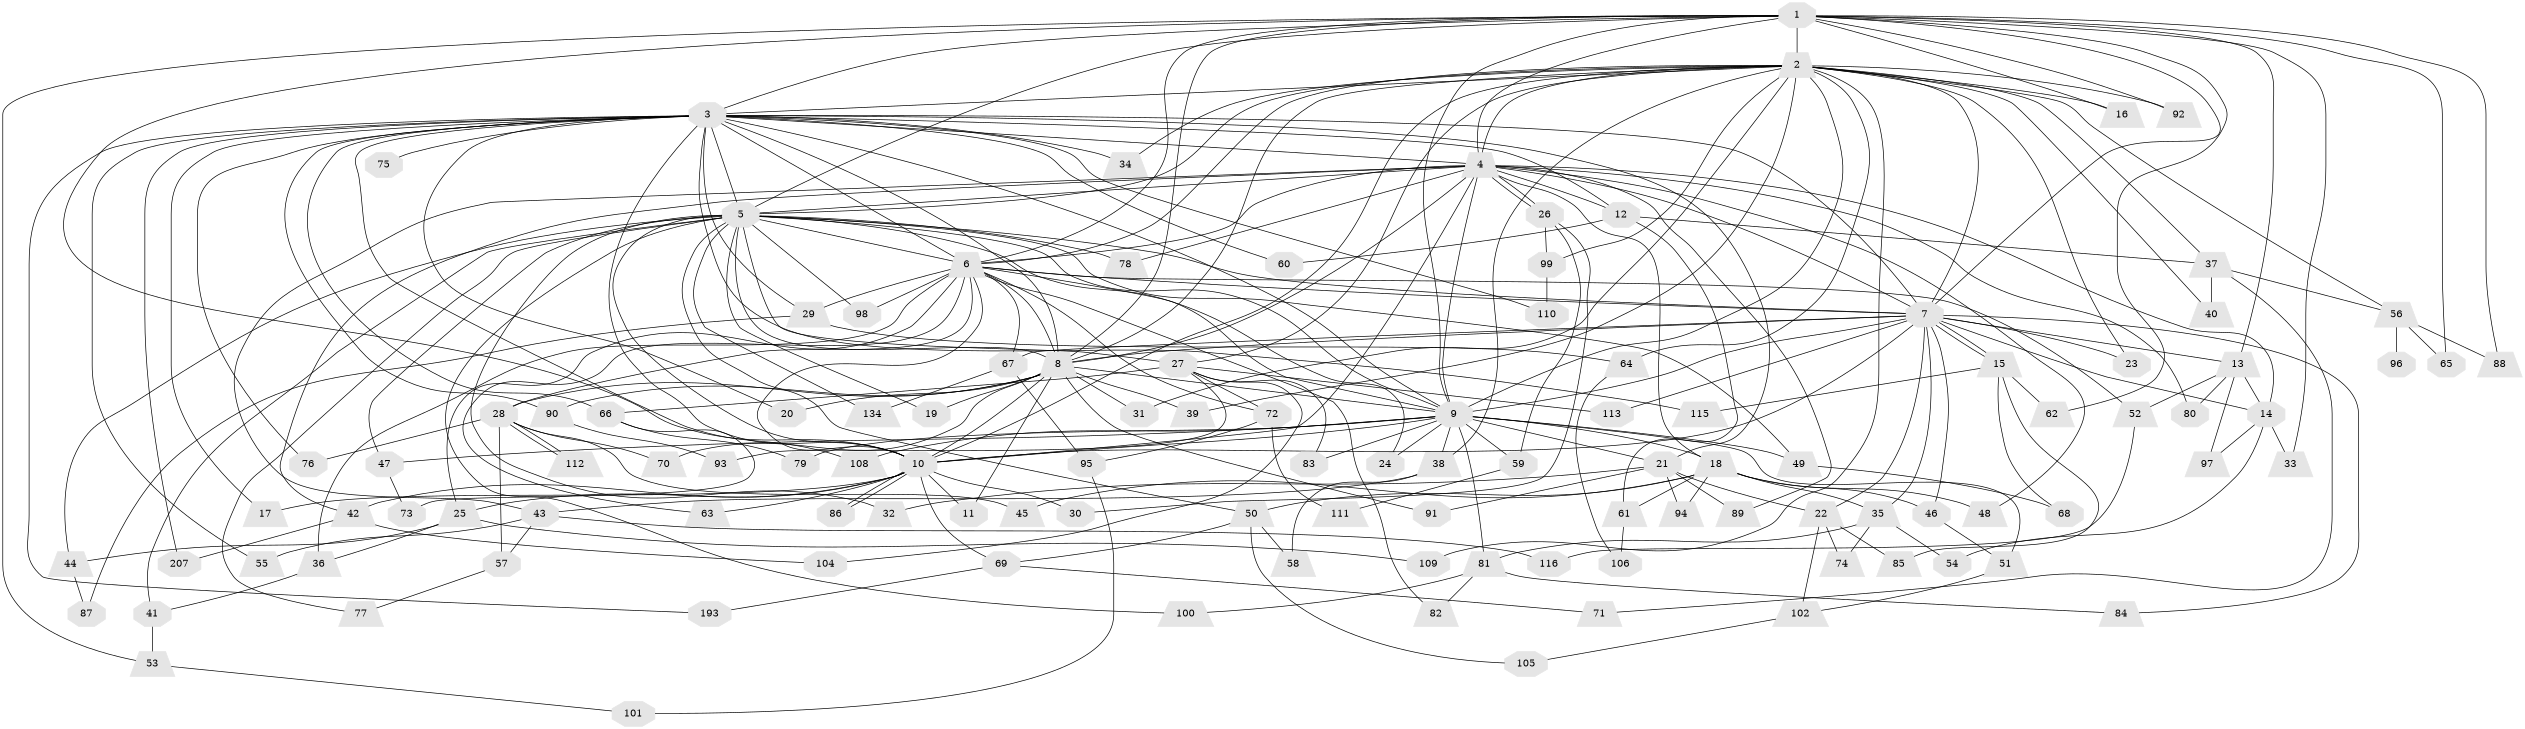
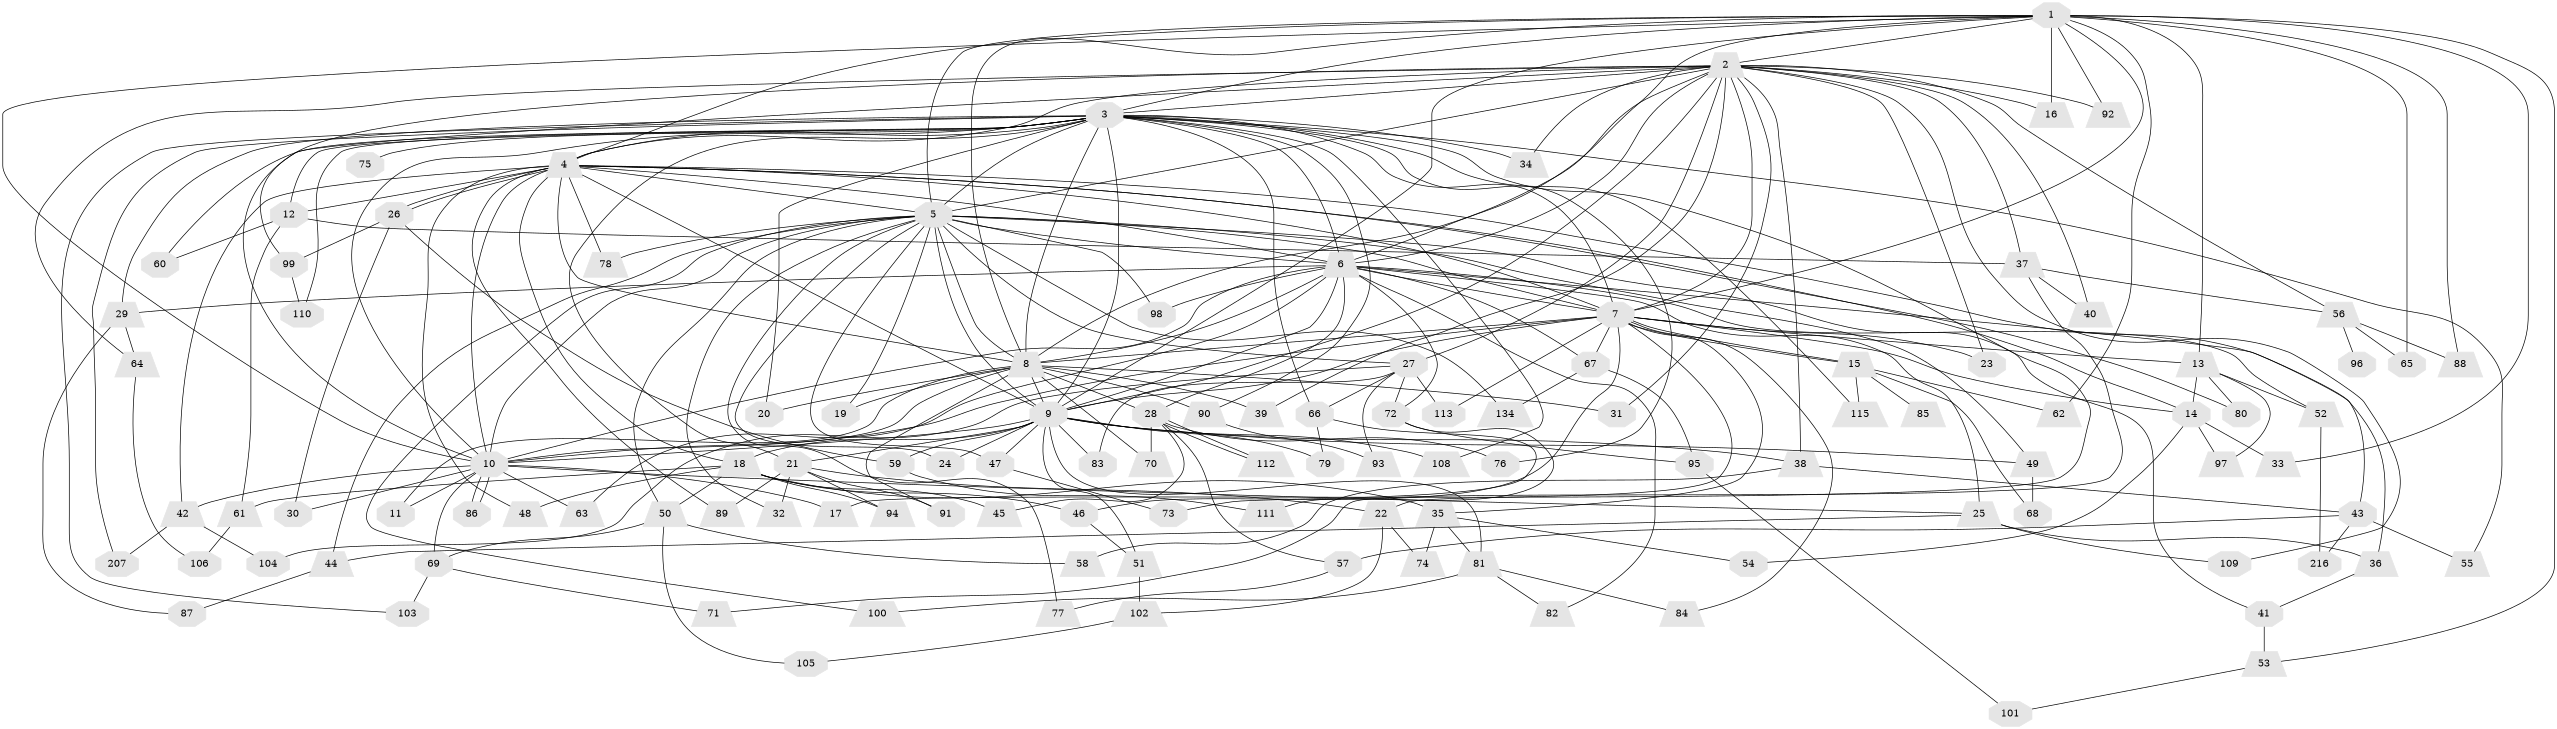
edge "22" -- "85": removed
node "116": label "116" -> "216"
node "193": label "193" -> "103"
